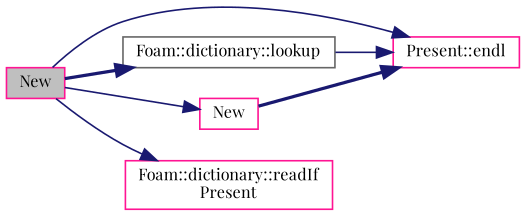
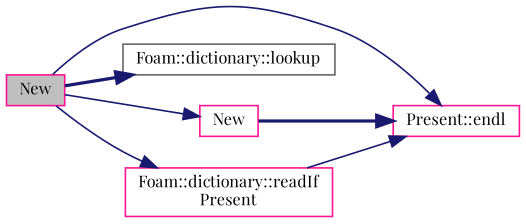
edge "Foam::dictionary::lookup" -> "Present::endl": now "Foam::dictionary::readIf Present" -> "Present::endl"
